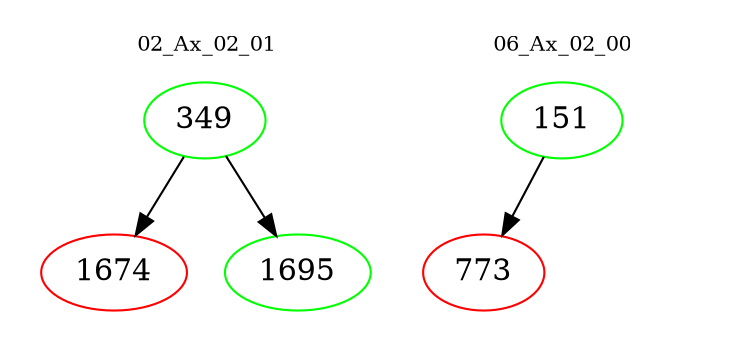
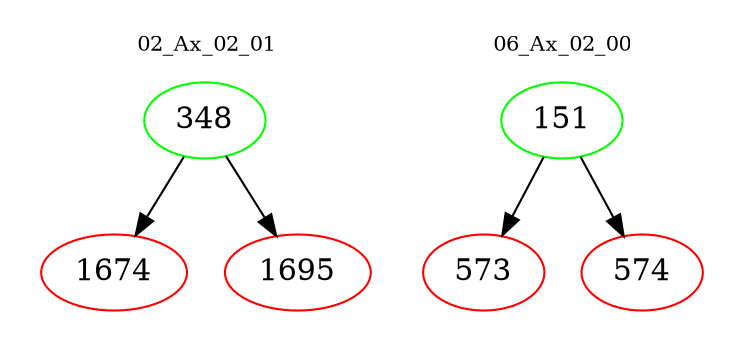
node "349": label "349" -> "348"
node "1695": color green -> red
node "773": label "773" -> "573"
node "574": added
